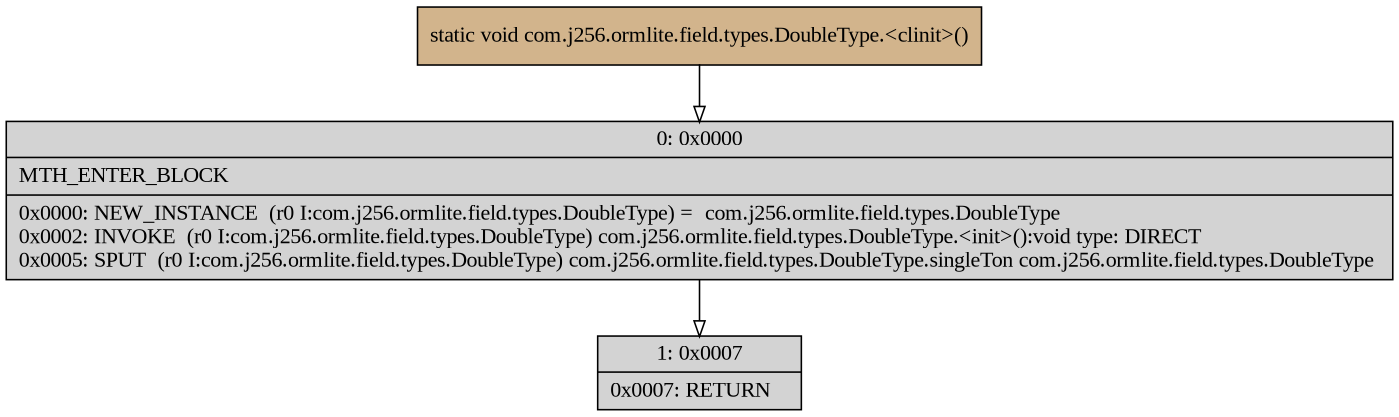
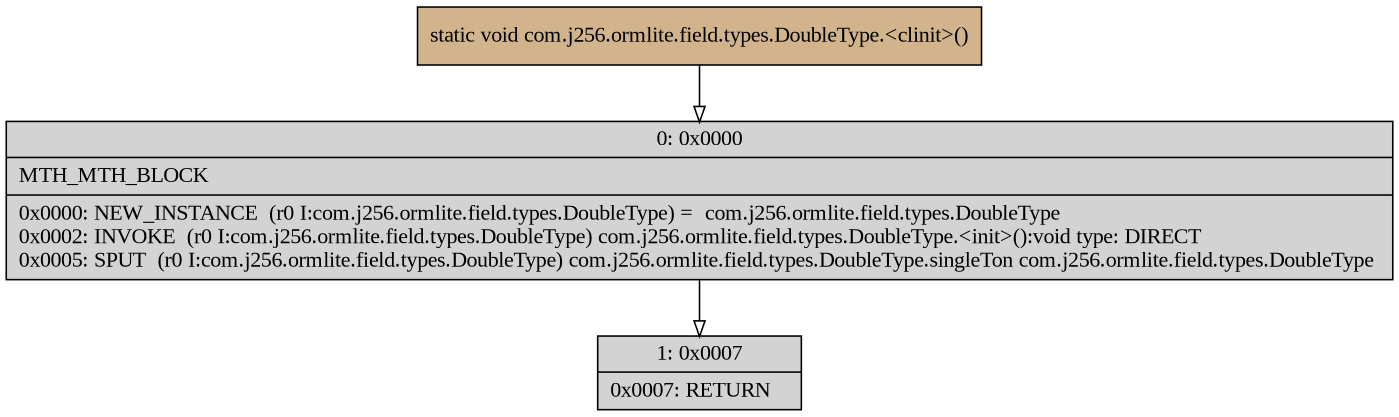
node "0: 0x0000": text "MTH_ENTER_BLOCK" -> "MTH_MTH_BLOCK"
